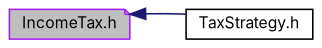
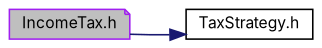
edge "TaxStrategy.h" -> "IncomeTax.h": reversed
